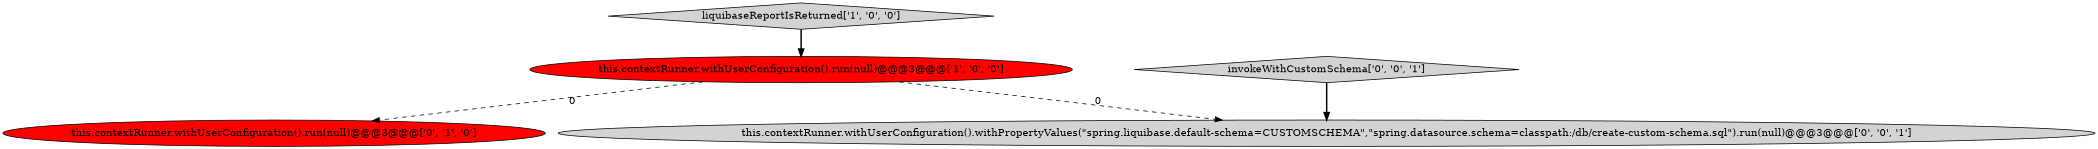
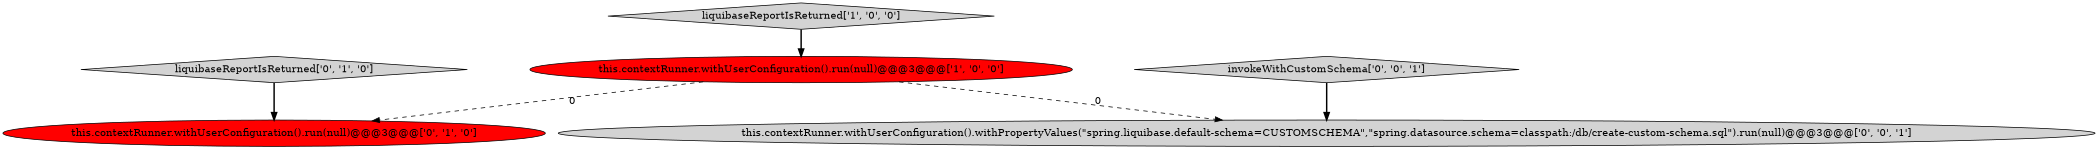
node "liquibaseReportIsReturned['0', '1', '0']": added
